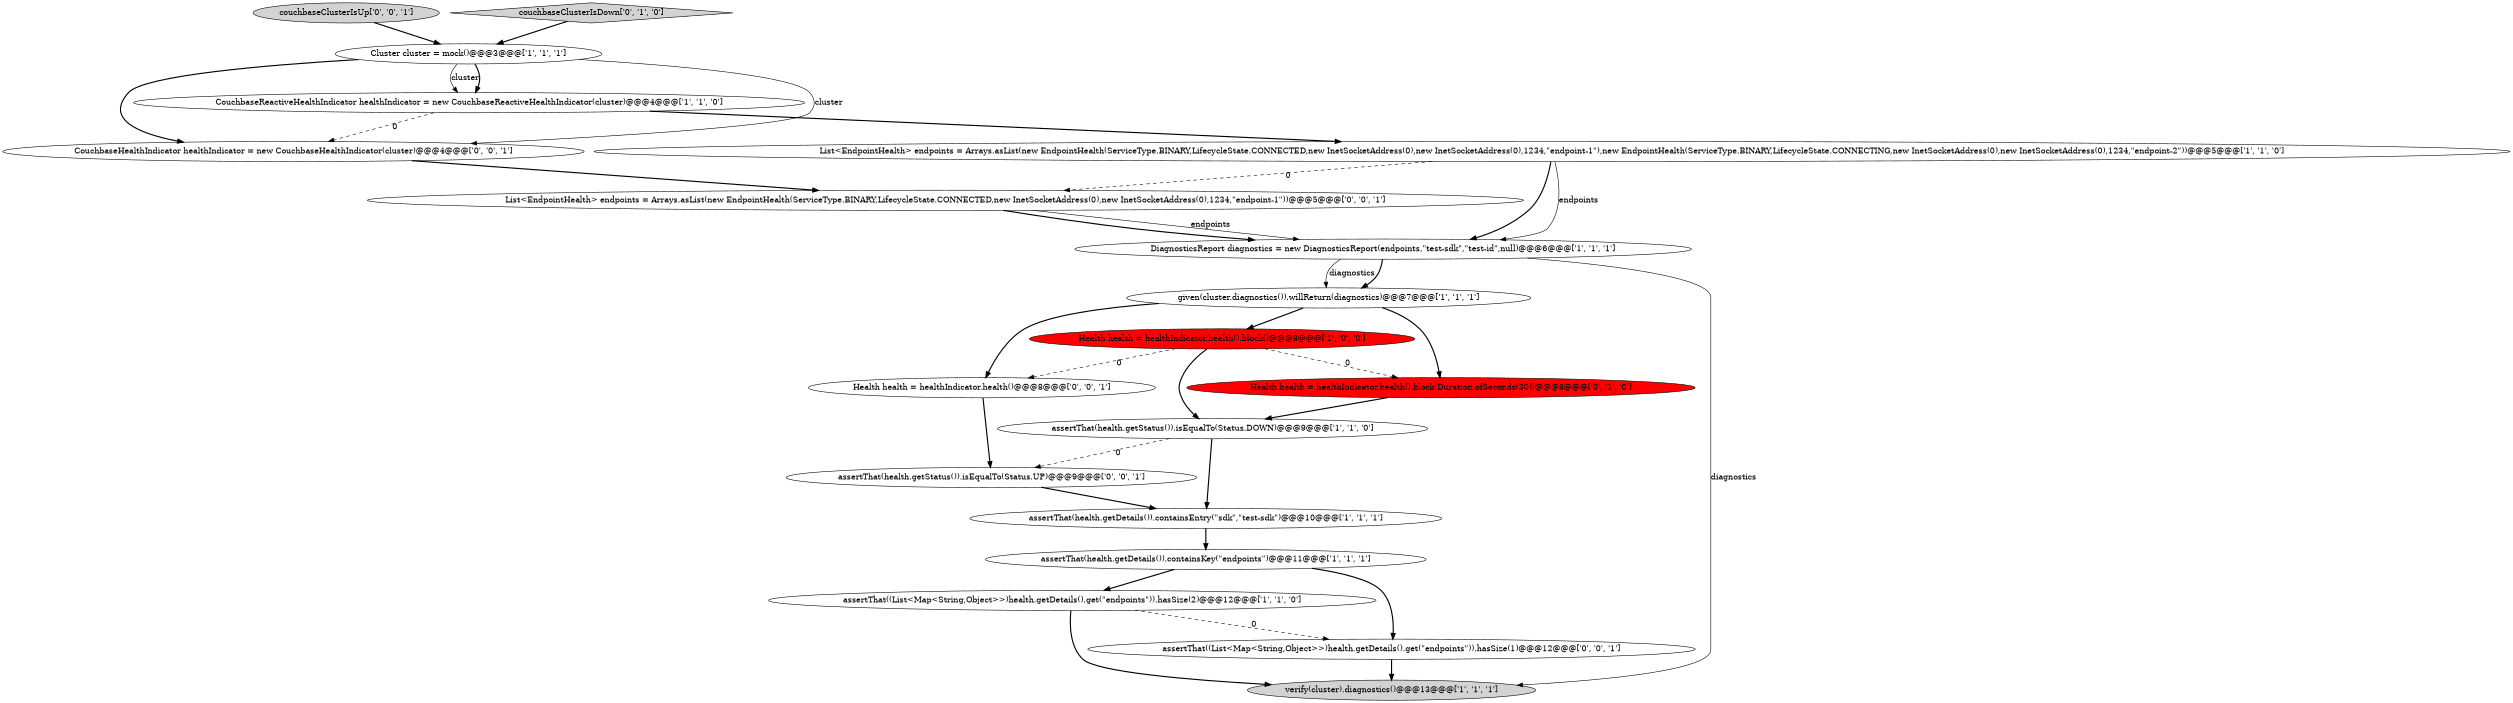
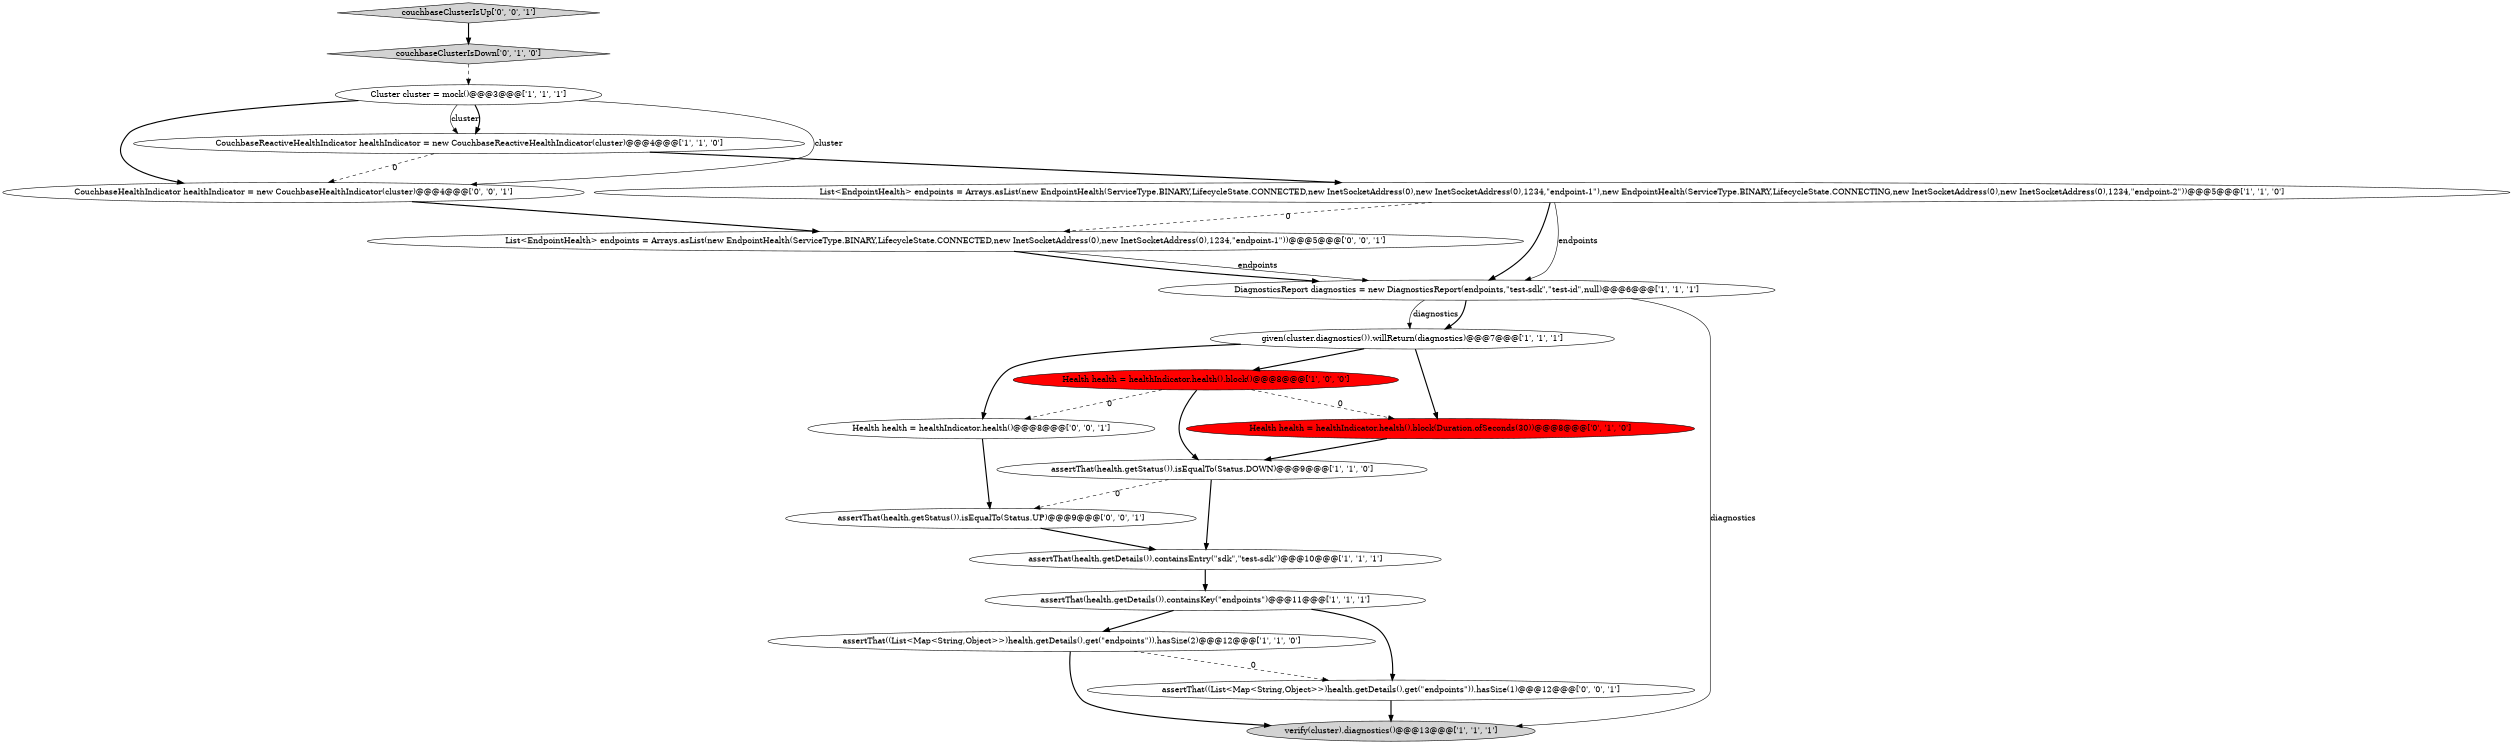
node "couchbaseClusterIsUp['0', '0', '1']": shape ellipse -> diamond
edge "couchbaseClusterIsUp['0', '0', '1']" -> "Cluster cluster = mock()@@@3@@@['1', '1', '1']": now "couchbaseClusterIsUp['0', '0', '1']" -> "couchbaseClusterIsDown['0', '1', '0']"
edge "couchbaseClusterIsDown['0', '1', '0']" -> "Cluster cluster = mock()@@@3@@@['1', '1', '1']": style bold -> dashed
